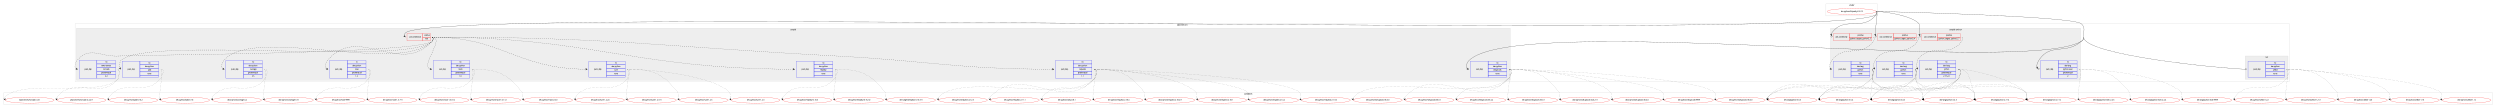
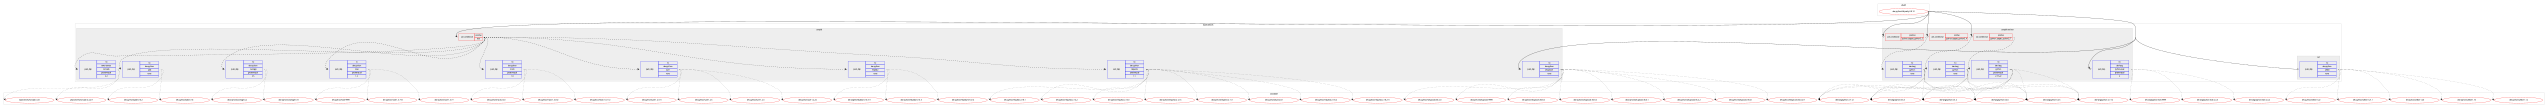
node "dev-python/nose-1.3.7-r3": added
